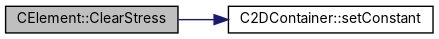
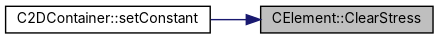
edge "CElement::ClearStress" -> "C2DContainer::setConstant": reversed
